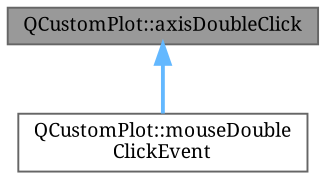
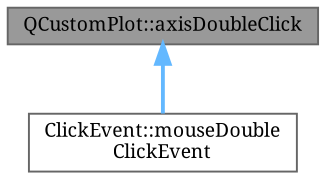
node "QCustomPlot::mouseDouble ClickEvent": label "QCustomPlot::mouseDouble ClickEvent" -> "ClickEvent::mouseDouble ClickEvent"
